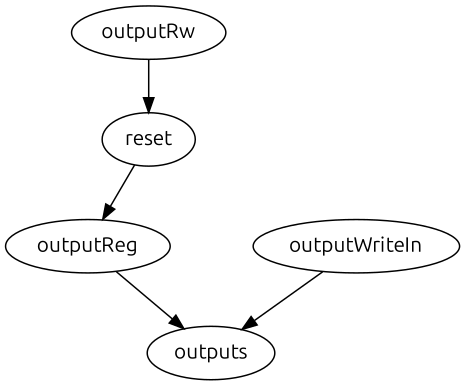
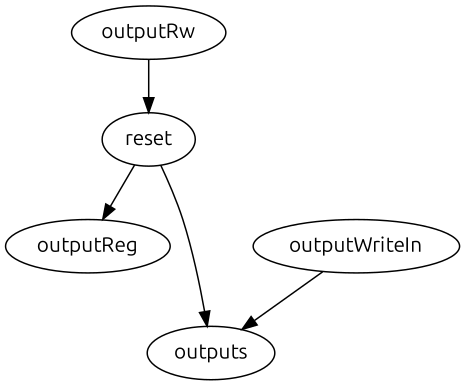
edge "outputReg" -> "outputs": now "reset" -> "outputs"
